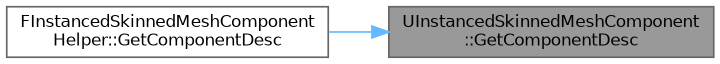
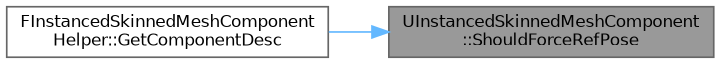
node "UInstancedSkinnedMeshComponent ::GetComponentDesc": label "UInstancedSkinnedMeshComponent ::GetComponentDesc" -> "UInstancedSkinnedMeshComponent ::ShouldForceRefPose"
